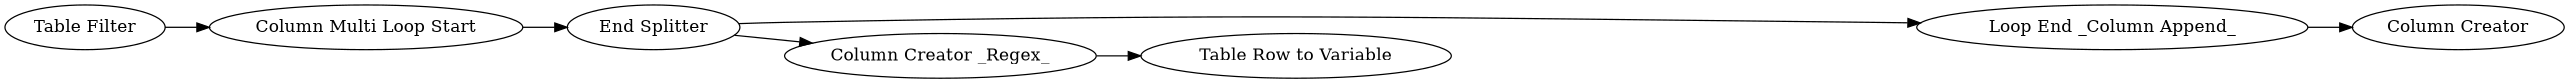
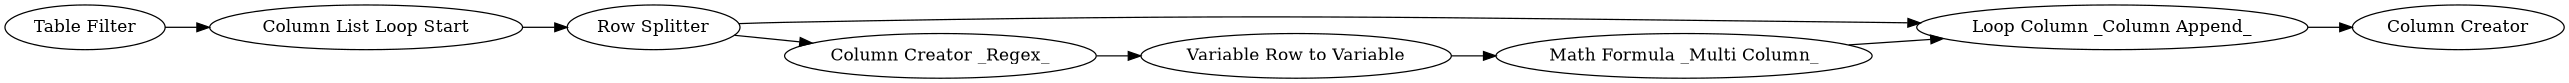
node "Column Multi Loop Start": label "Column Multi Loop Start" -> "Column List Loop Start"
node "End Splitter": label "End Splitter" -> "Row Splitter"
node "Loop End _Column Append_": label "Loop End _Column Append_" -> "Loop Column _Column Append_"
node "Table Row to Variable": label "Table Row to Variable" -> "Variable Row to Variable"
node "Math Formula _Multi Column_": added
